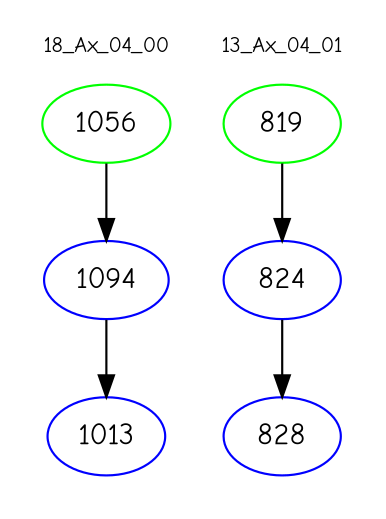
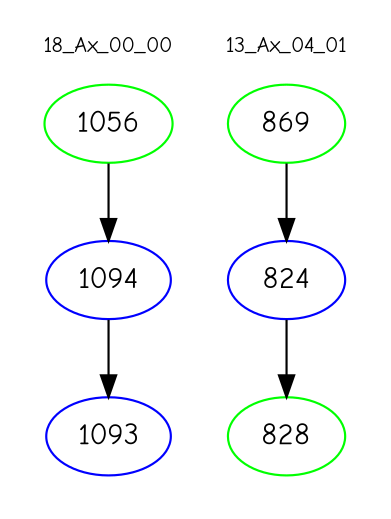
cluster "18_Ax_04_00": label "18_Ax_04_00" -> "18_Ax_00_00"
node "819": label "819" -> "869"
node "1013": label "1013" -> "1093"
node "828": color blue -> green
